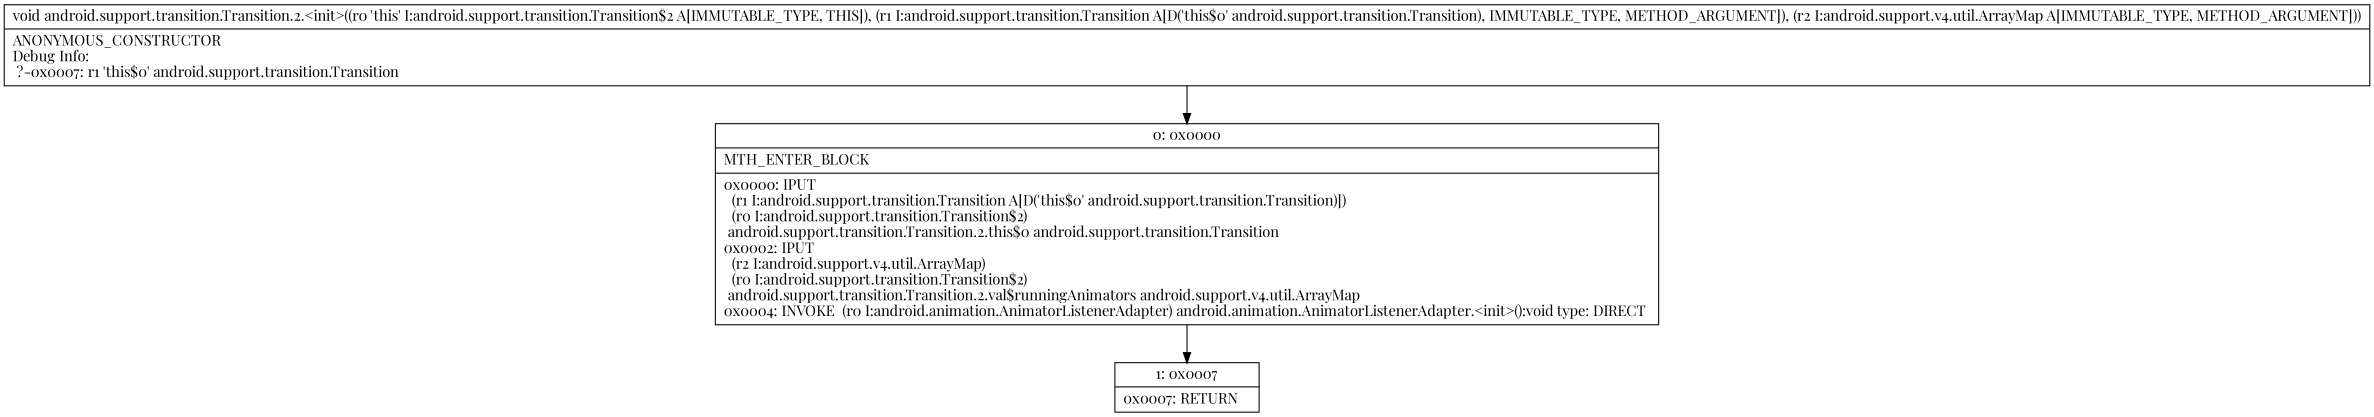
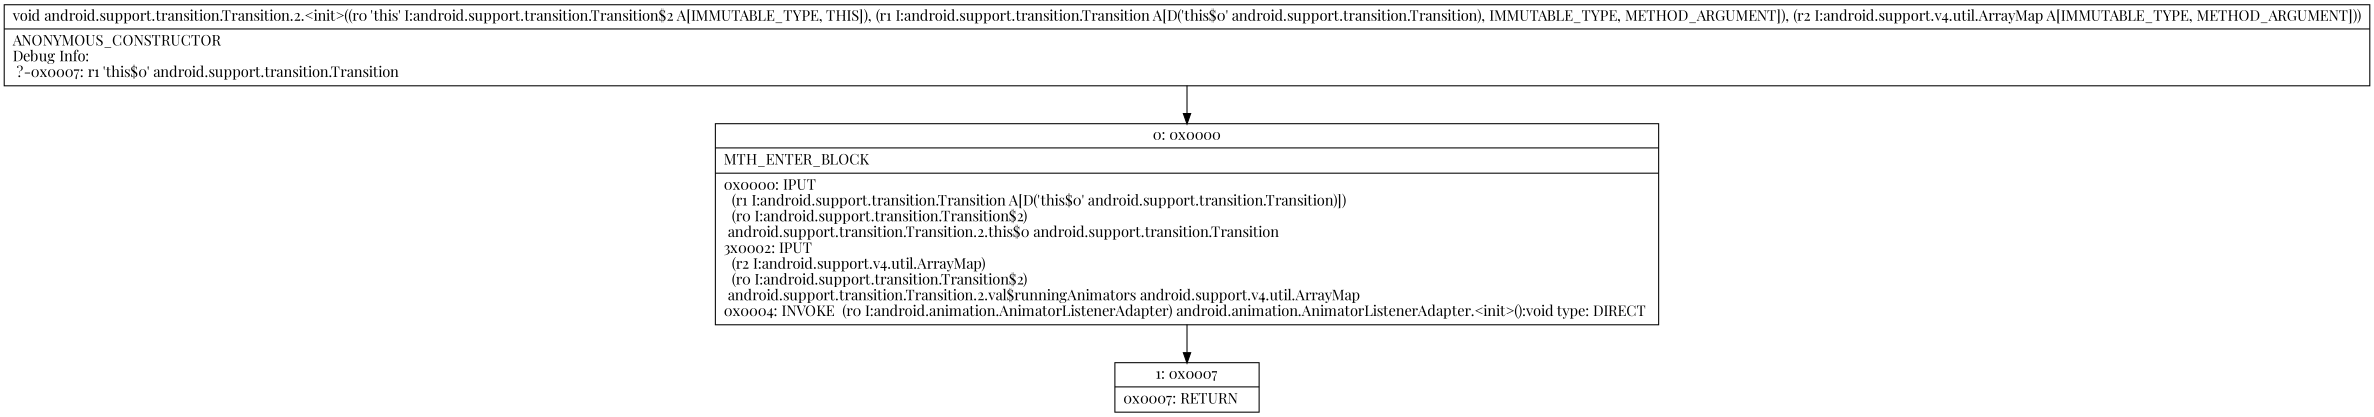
node "0: 0x0000": text "0x0002: IPUT" -> "3x0002: IPUT"
